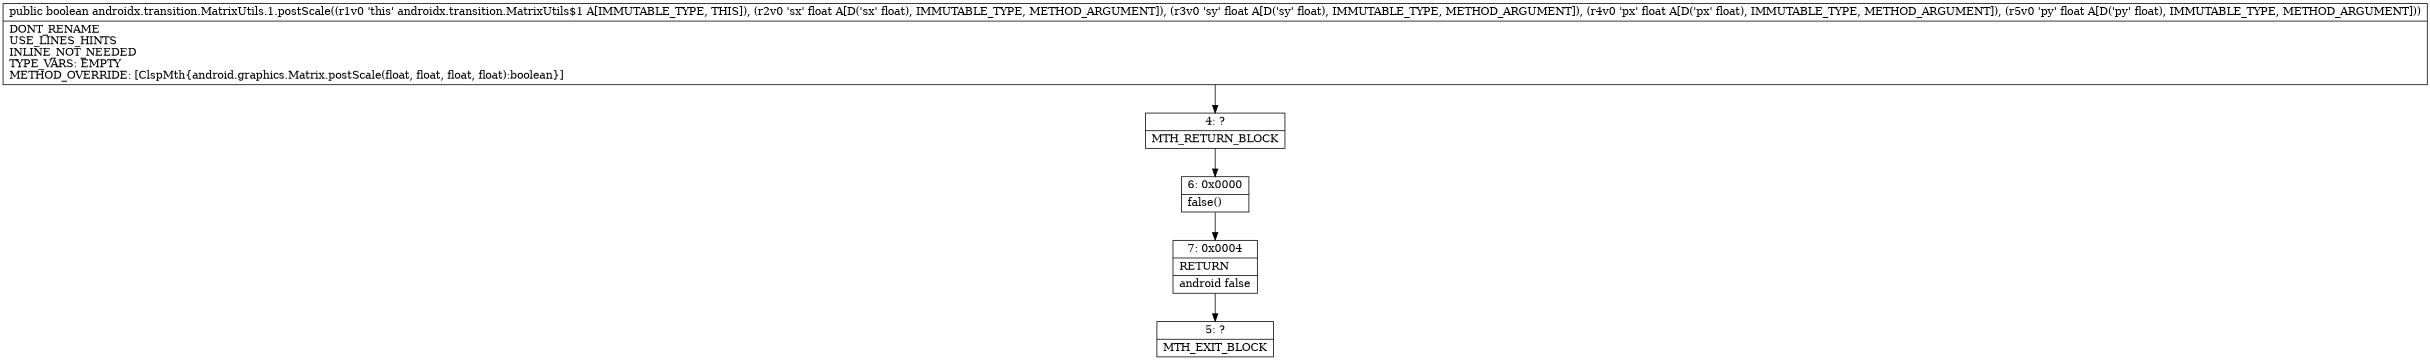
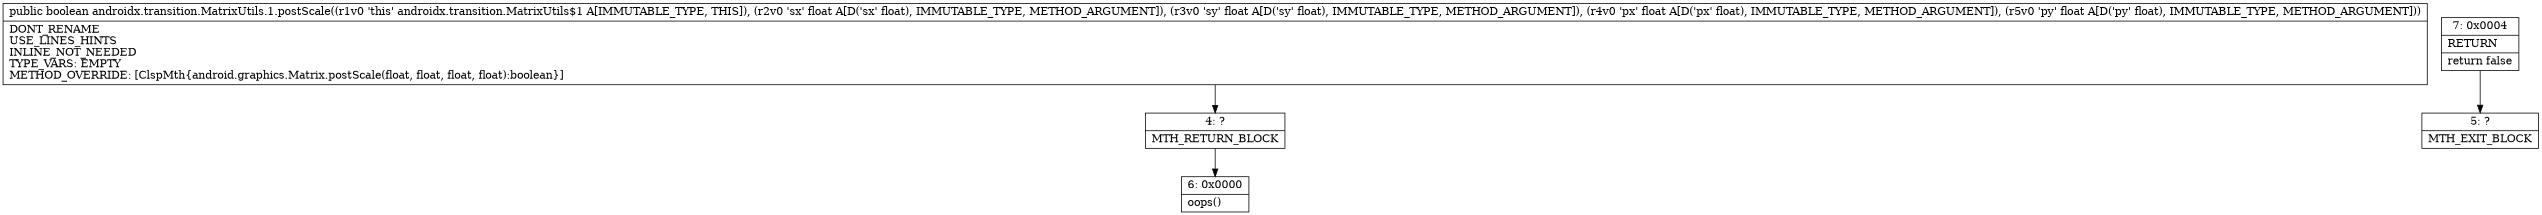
node "6: 0x0000": text "false()" -> "oops()"
edge "6: 0x0000" -> "7: 0x0004": removed
node "7: 0x0004": text "android false" -> "return false"
